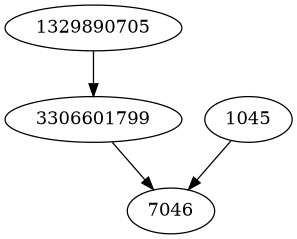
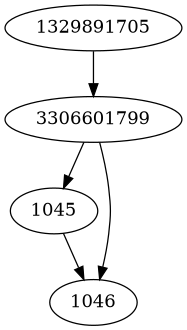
node "1329890705": label "1329890705" -> "1329891705"
edge "3306601799" -> "1045": added
node "7046": label "7046" -> "1046"
